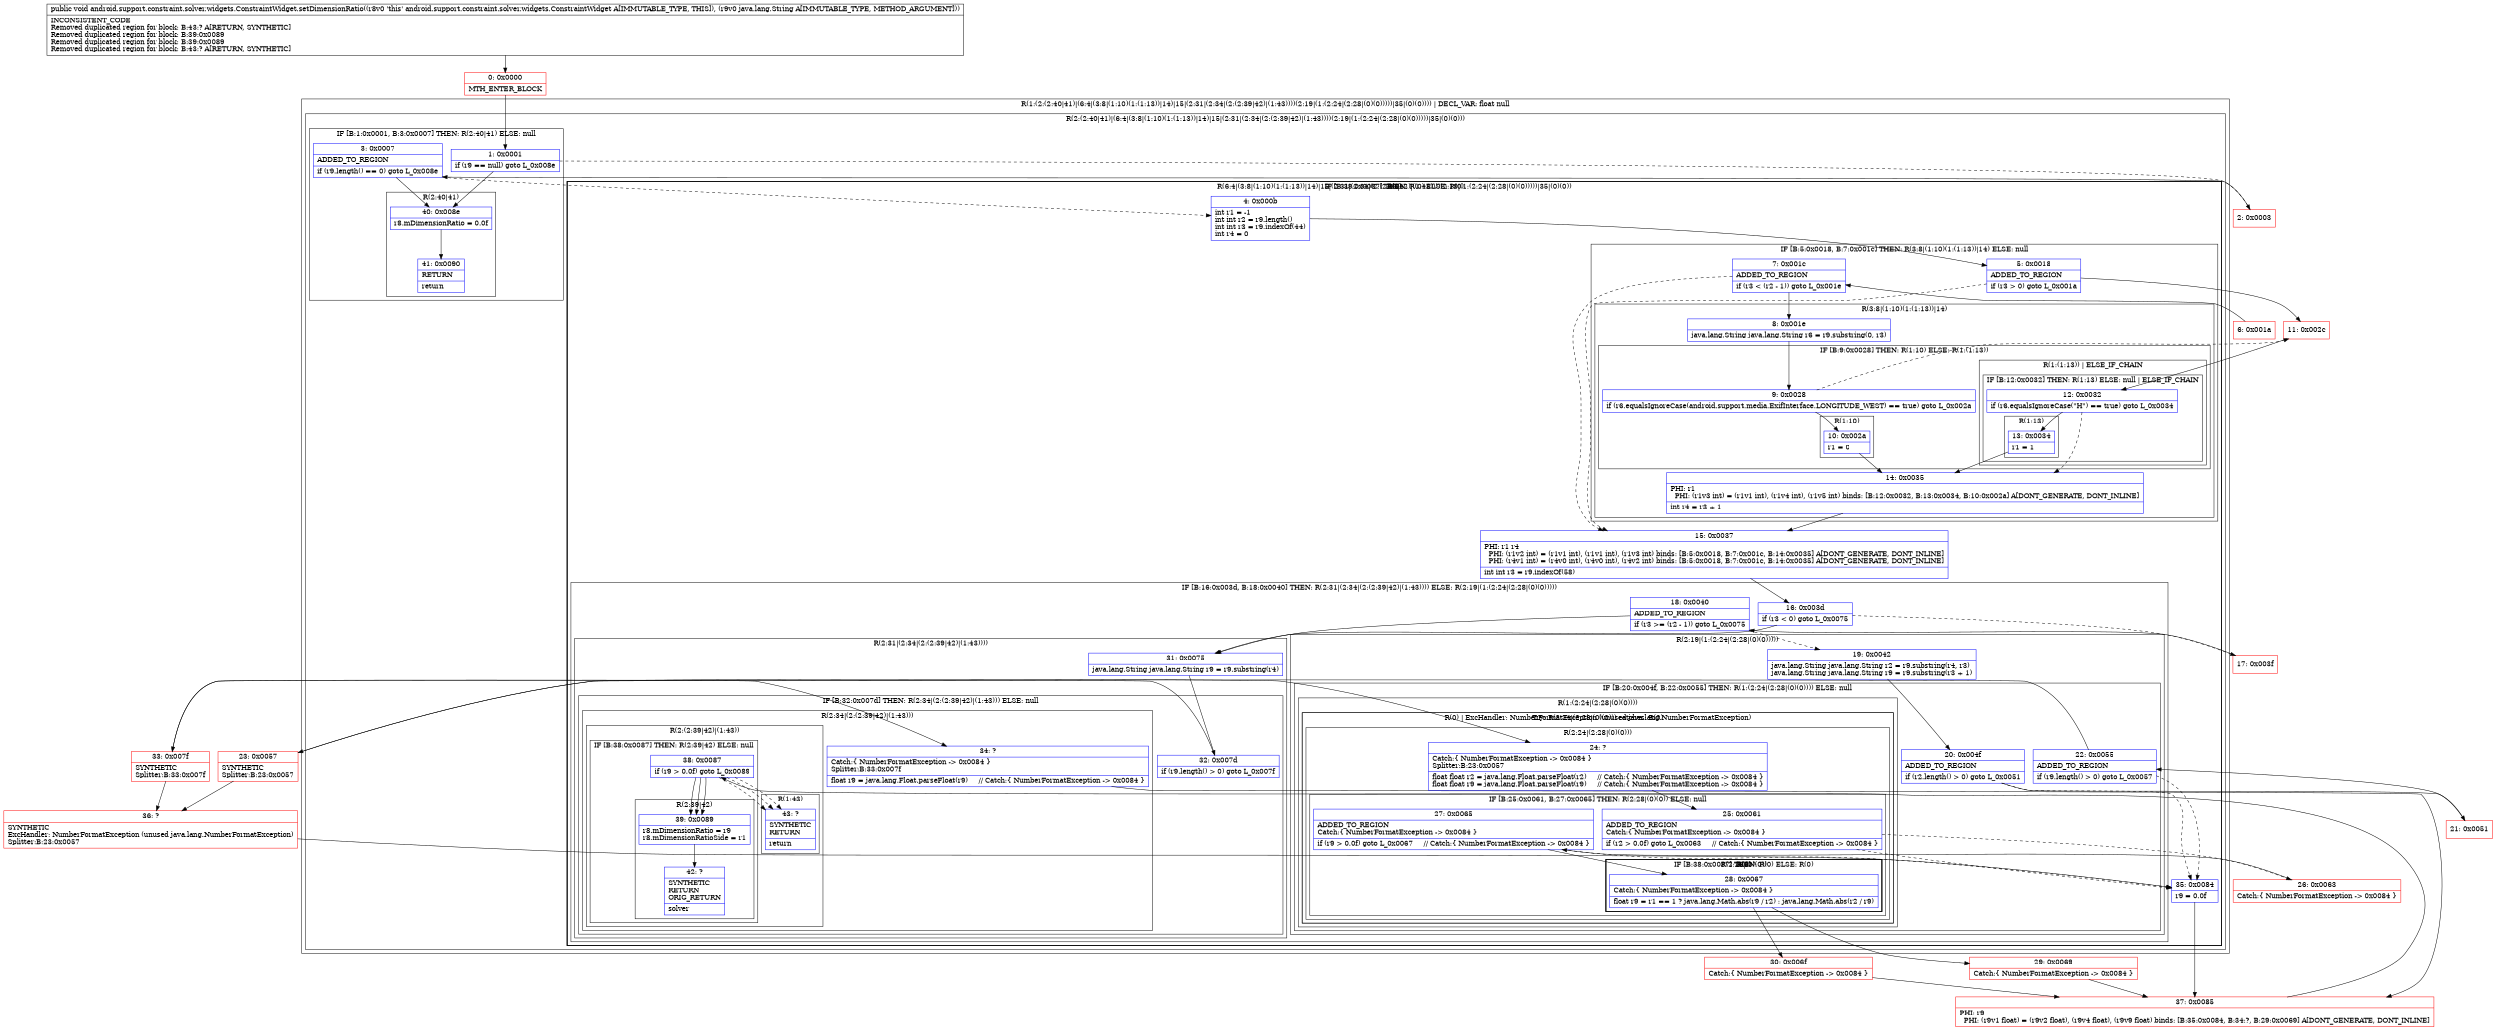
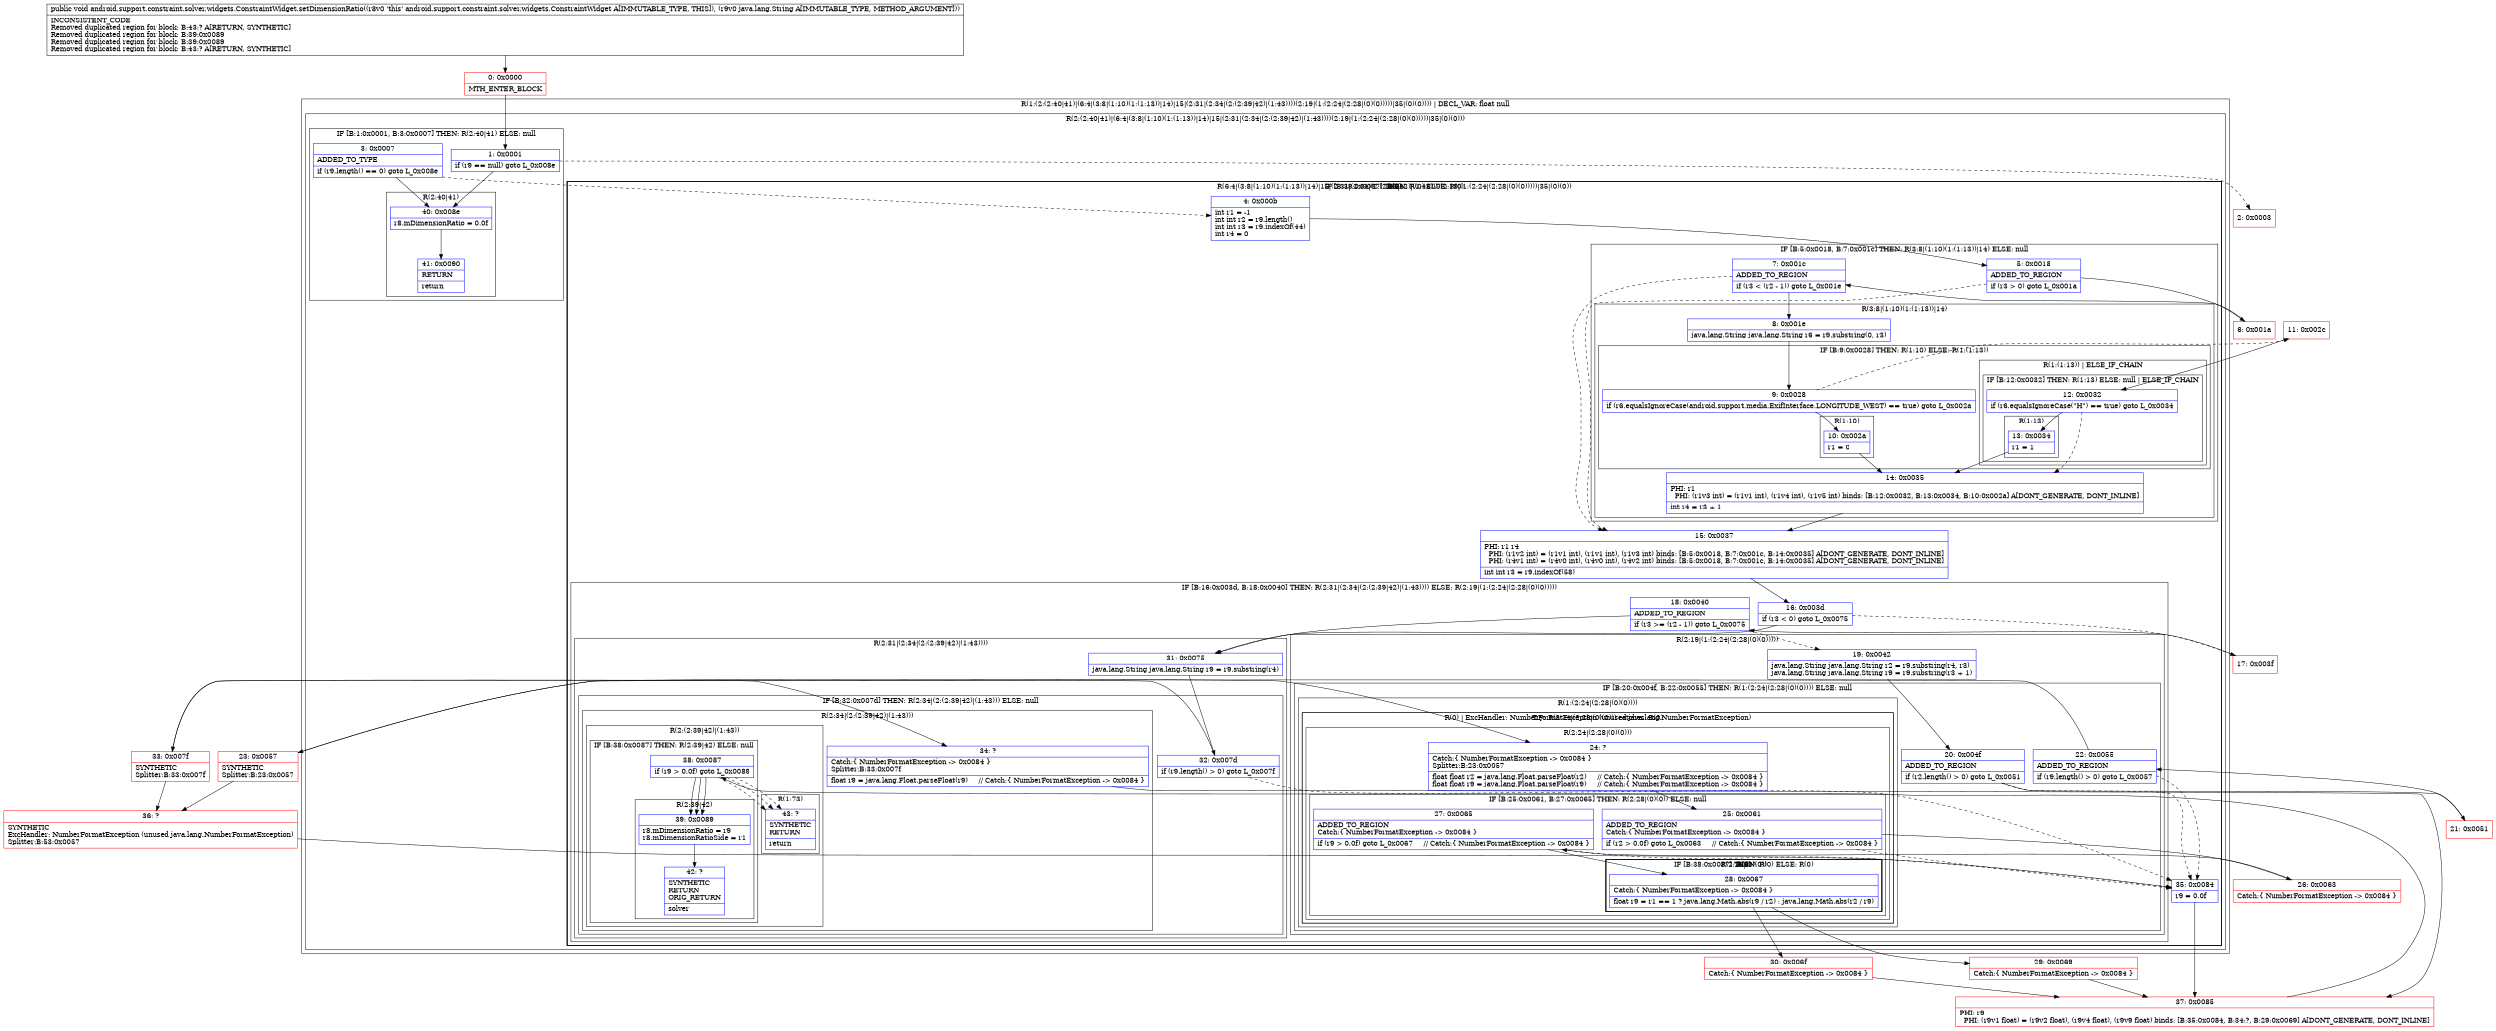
node "3: 0x0007": text "ADDED_TO_REGION" -> "ADDED_TO_TYPE"
edge "2: 0x0003" -> "3: 0x0007": removed
edge "5: 0x0018" -> "11: 0x002c": now "5: 0x0018" -> "6: 0x001a"
cluster "R(1:43)": label "R(1:43)" -> "R(1:73)"
edge "32: 0x007d" -> "35: 0x0084": added
node "36: ?": text "Splitter:B:23:0x0057" -> "Splitter:B:53:0x0057"
edge "25: 0x0061" -> "26: 0x0063": style dashed -> solid
